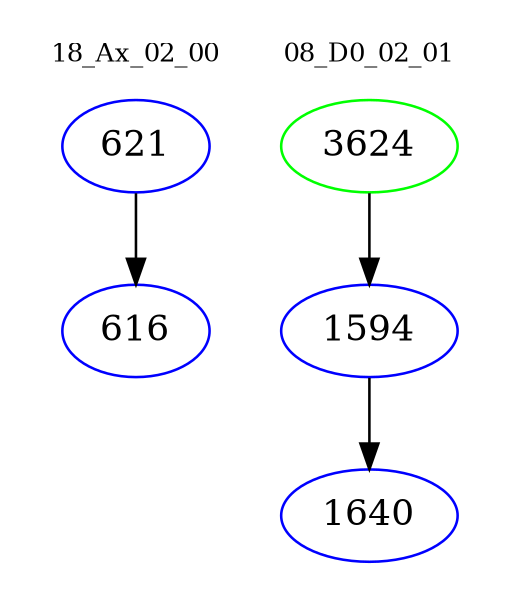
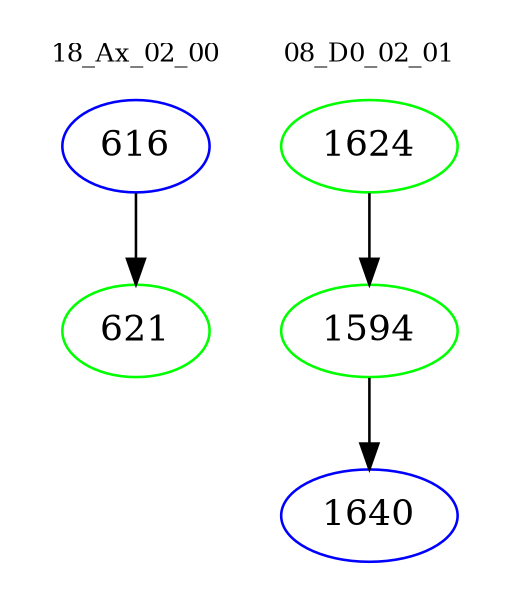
node "621": color blue -> green
node "3624": label "3624" -> "1624"
edge "621" -> "616": reversed
node "1594": color blue -> green
